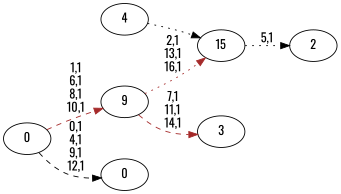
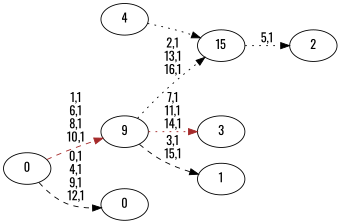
edge "9" -> "15": color brown -> black
edge "9" -> "3": style dashed -> dotted
node "1": added
